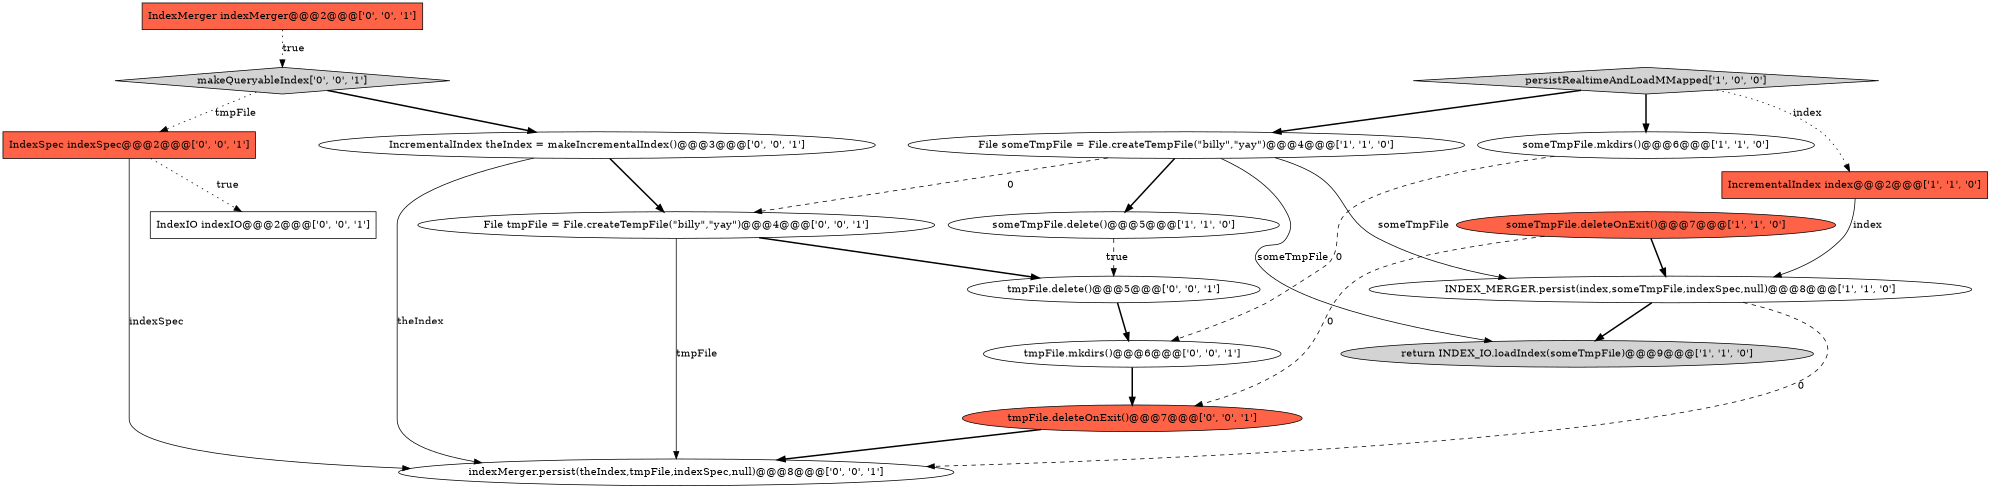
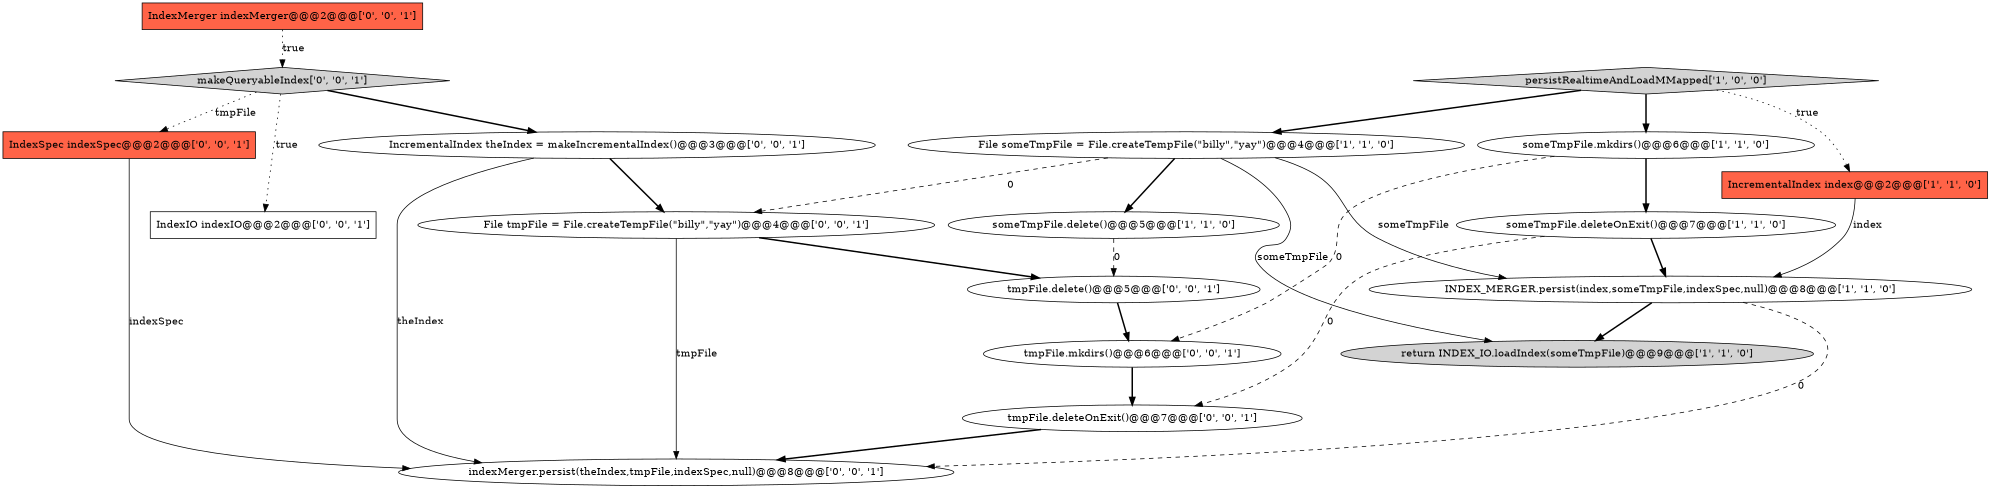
edge "persistRealtimeAndLoadMMapped['1', '0', '0']" -> "IncrementalIndex index@@@2@@@['1', '1', '0']": label "index" -> "true"
edge "someTmpFile.mkdirs()@@@6@@@['1', '1', '0']" -> "someTmpFile.deleteOnExit()@@@7@@@['1', '1', '0']": added
edge "IndexSpec indexSpec@@@2@@@['0', '0', '1']" -> "IndexIO indexIO@@@2@@@['0', '0', '1']": now "makeQueryableIndex['0', '0', '1']" -> "IndexIO indexIO@@@2@@@['0', '0', '1']"
node "someTmpFile.deleteOnExit()@@@7@@@['1', '1', '0']": fillcolor tomato -> white
edge "someTmpFile.delete()@@@5@@@['1', '1', '0']" -> "tmpFile.delete()@@@5@@@['0', '0', '1']": label "true" -> "0"
node "tmpFile.deleteOnExit()@@@7@@@['0', '0', '1']": fillcolor tomato -> white
